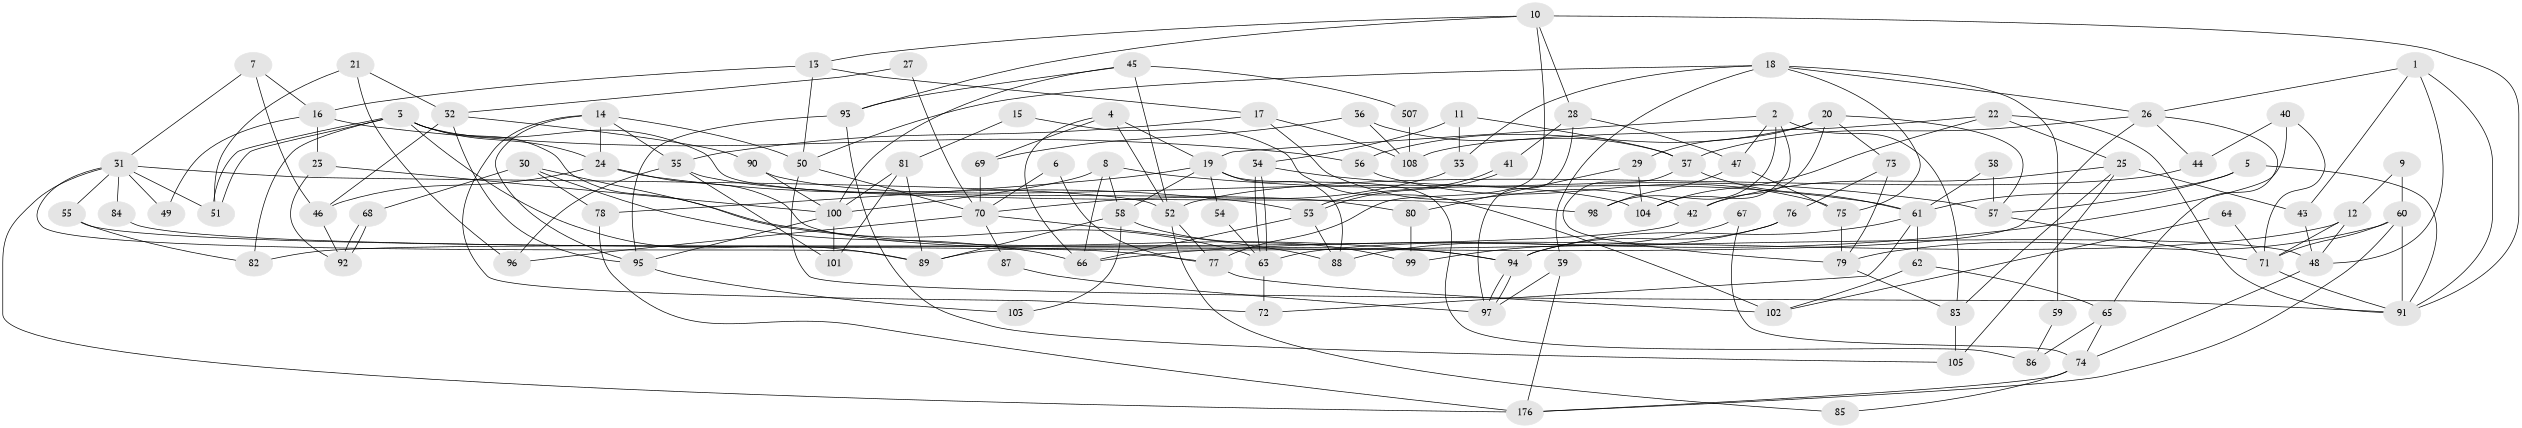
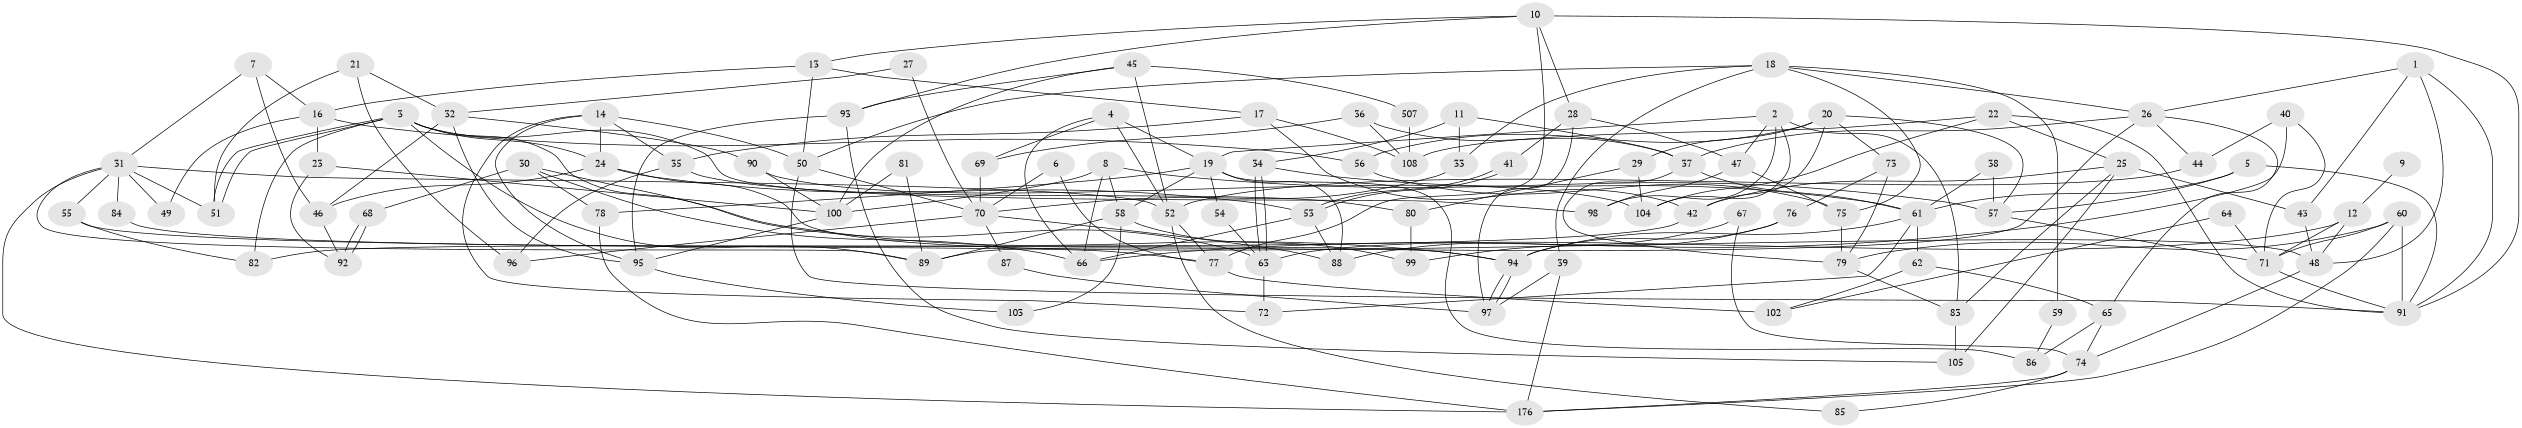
node "15": removed
edge "9" -- "60": removed
node "101": removed
